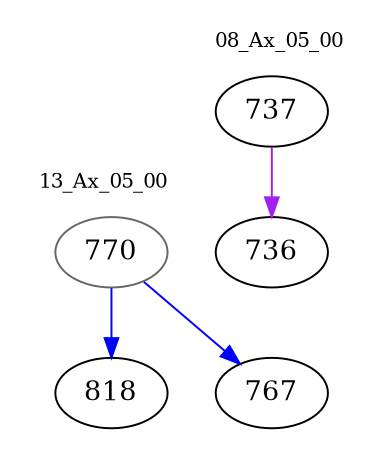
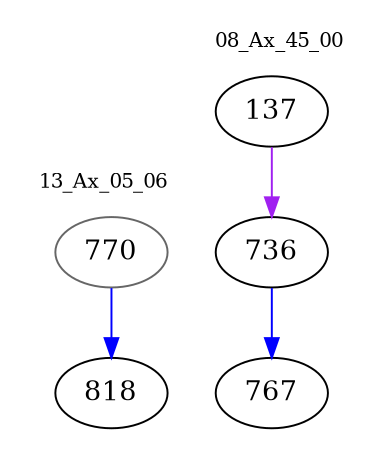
cluster "08_Ax_05_00": label "08_Ax_05_00" -> "08_Ax_45_00"
node "737": label "737" -> "137"
cluster "13_Ax_05_00": label "13_Ax_05_00" -> "13_Ax_05_06"
edge "770" -> "767": now "736" -> "767"
